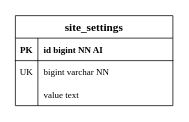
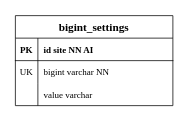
node "site_settings": label "site_settings" -> "bigint_settings"
node "id bigint NN AI": label "id bigint NN AI" -> "id site NN AI"
node "value text": label "value text" -> "value varchar"
